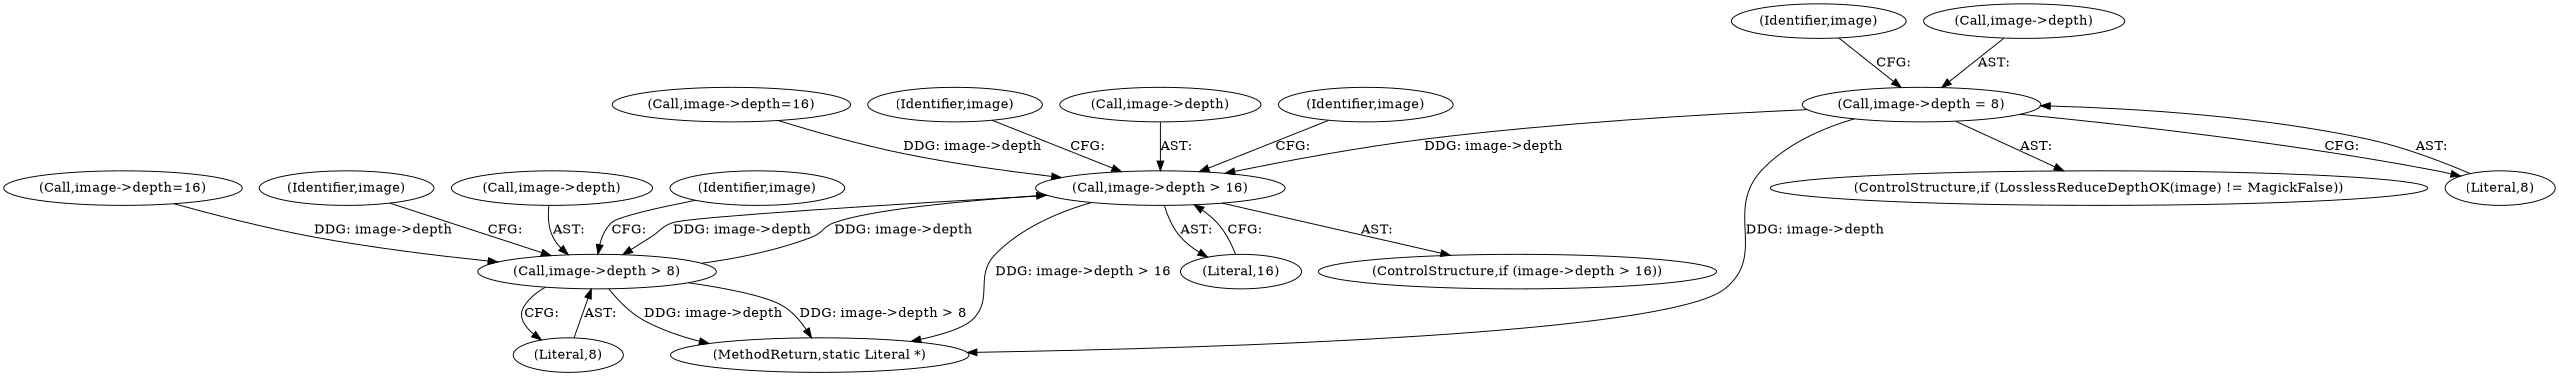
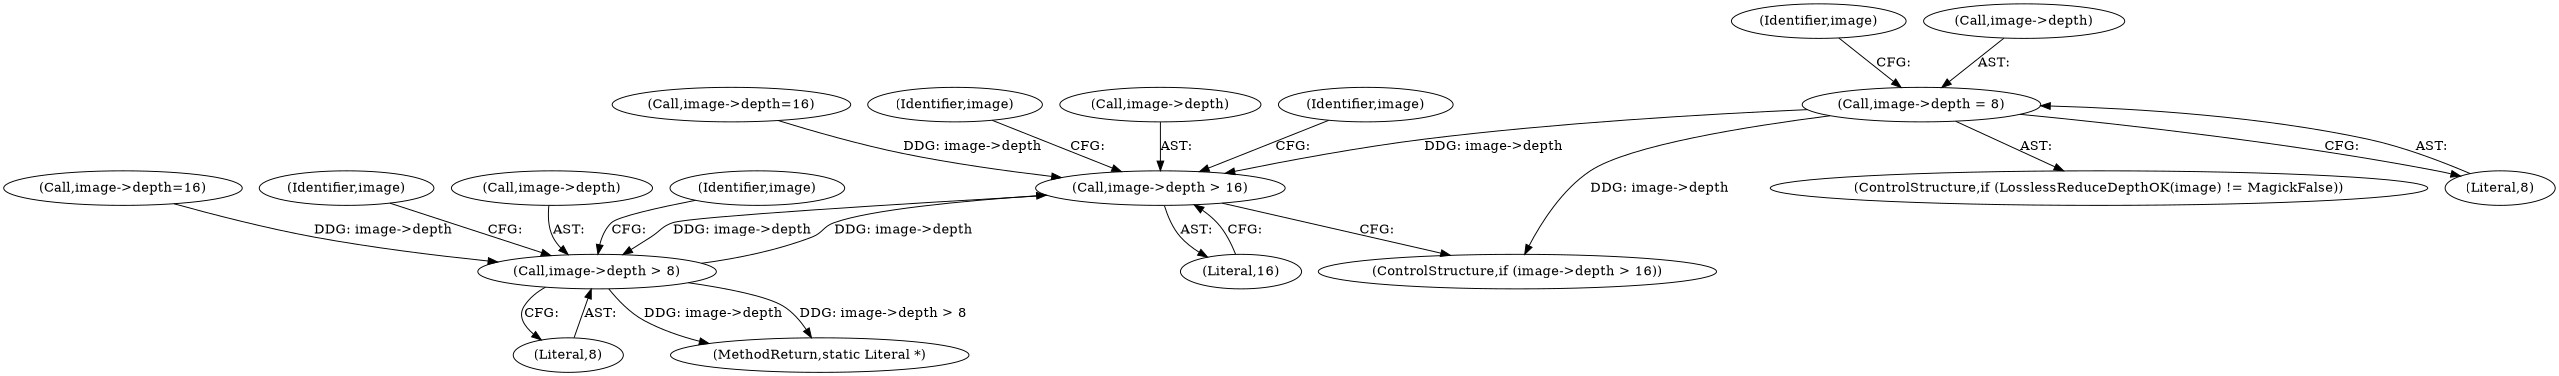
edge "(Call,image->depth > 16)" -> "(ControlStructure,if (image->depth > 16))": label "AST: " -> "CFG: "
edge "(Call,image->depth > 16)" -> "(MethodReturn,static Literal *)": removed, label "DDG: image->depth > 16"
edge "(Call,image->depth = 8)" -> "(MethodReturn,static Literal *)": now "(Call,image->depth = 8)" -> "(ControlStructure,if (image->depth > 16))"
